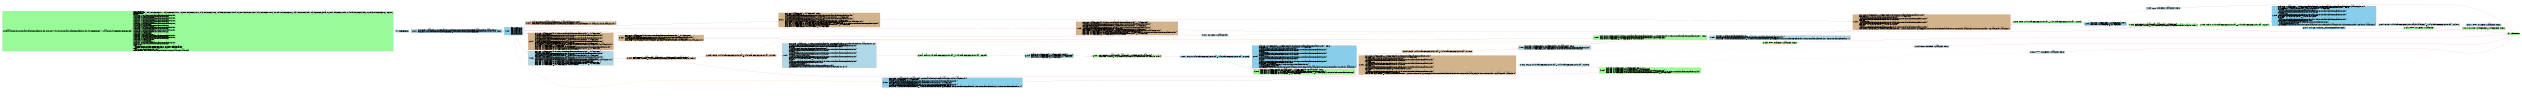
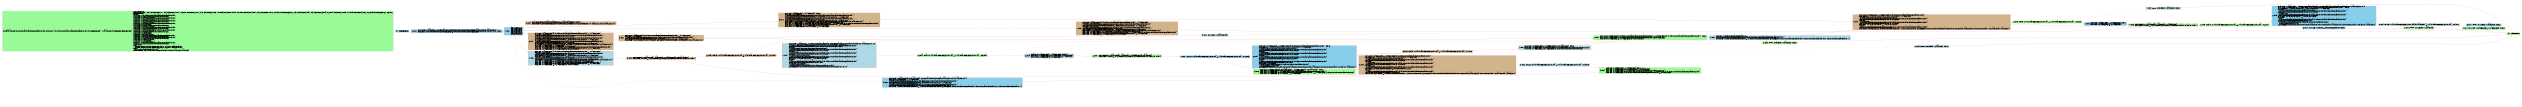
node "58: 0x0088": removed
